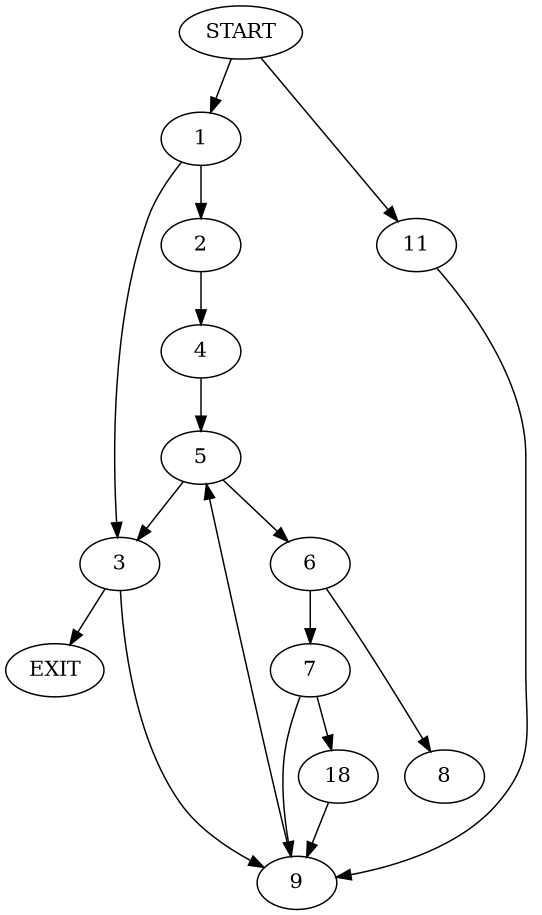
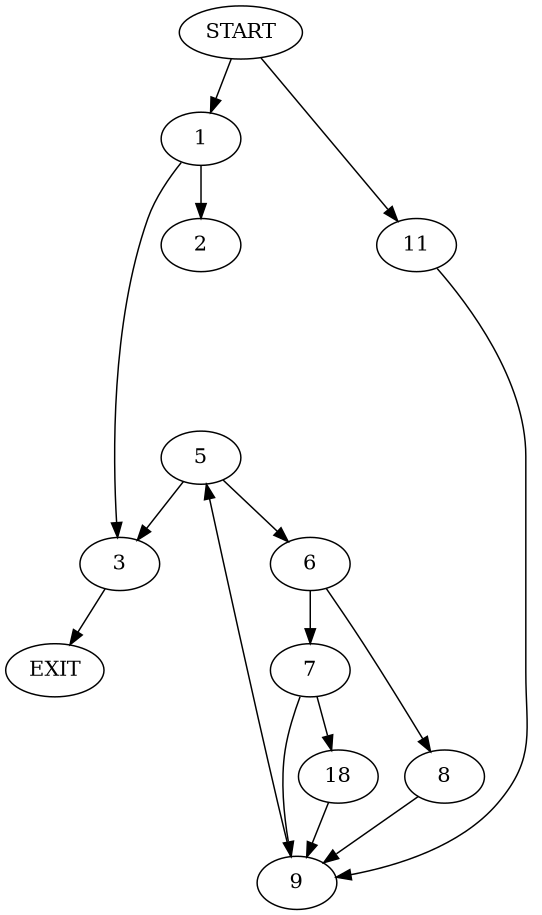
node "4": removed
edge "3" -> "9": now "8" -> "9"
